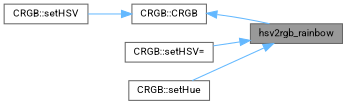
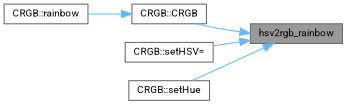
node "CRGB::setHSV": label "CRGB::setHSV" -> "CRGB::rainbow"
edge "hsv2rgb_rainbow" -> "CRGB::CRGB": reversed
